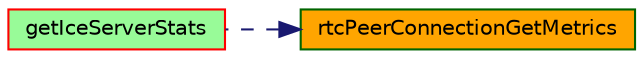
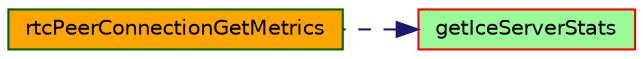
edge "getIceServerStats" -> "rtcPeerConnectionGetMetrics": reversed
